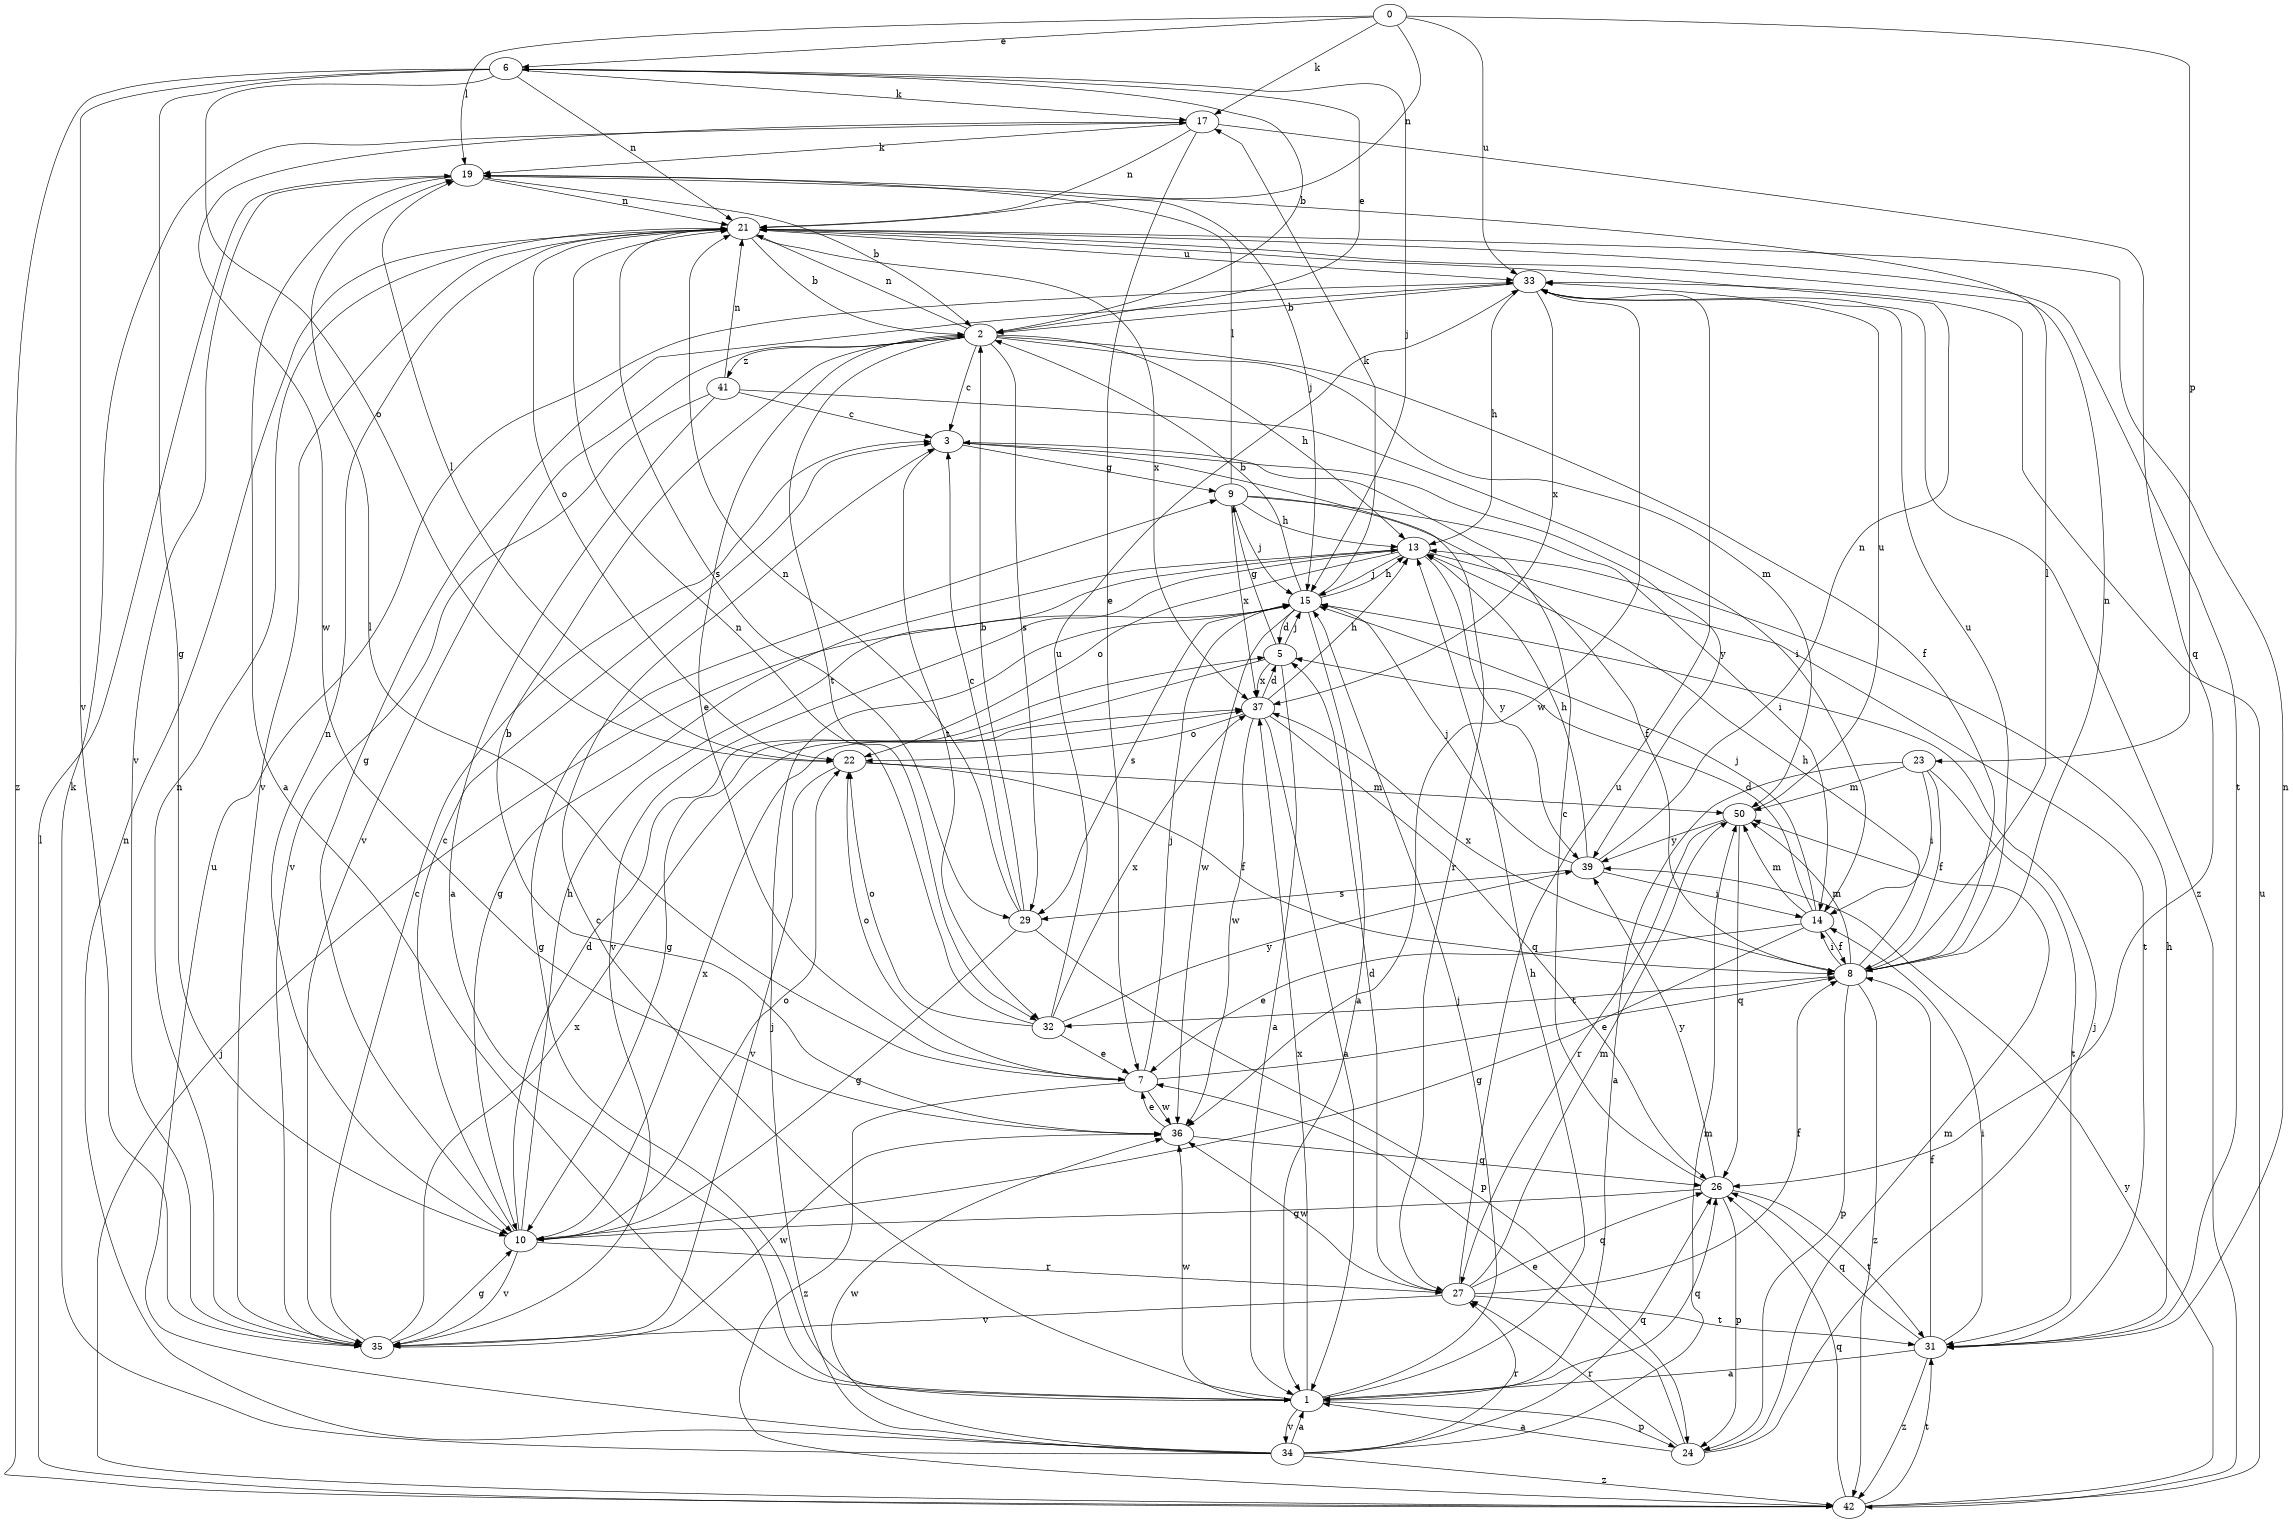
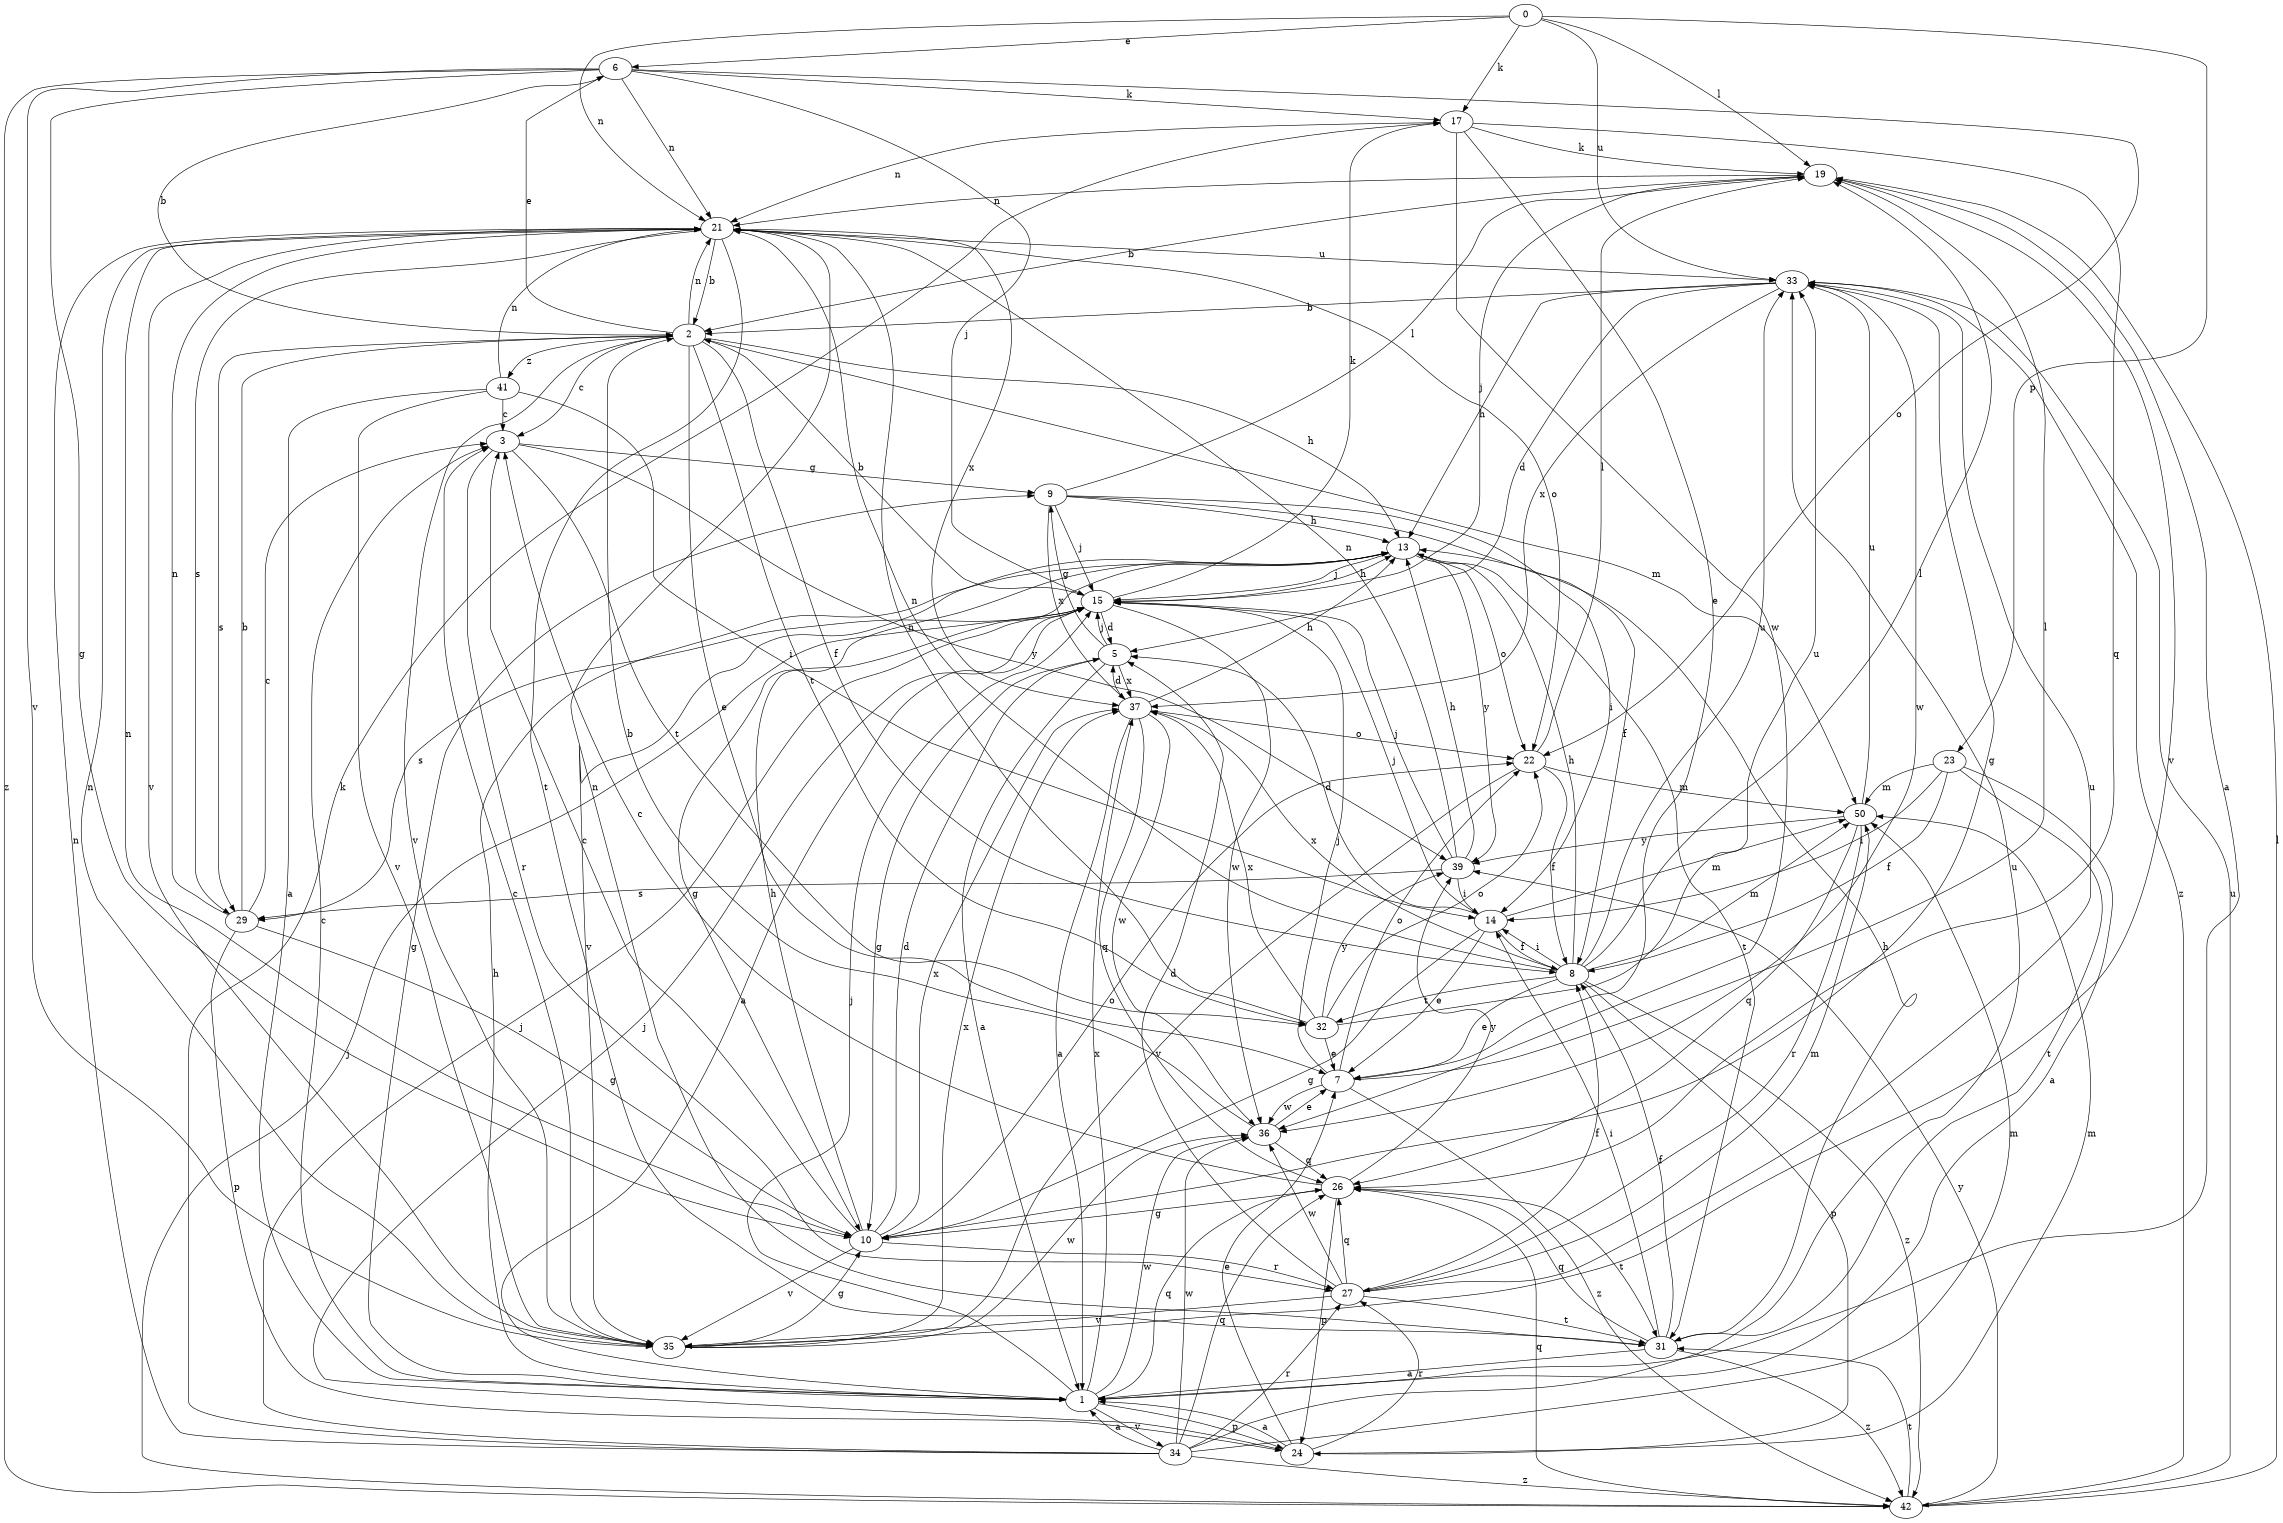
edge "33" -> "5": added, label "d"
edge "7" -> "8": reversed
